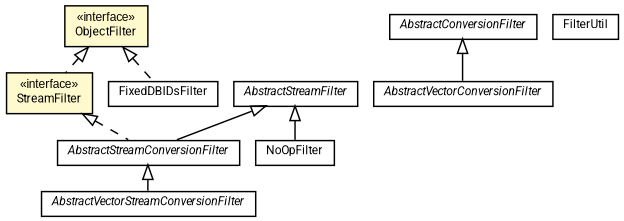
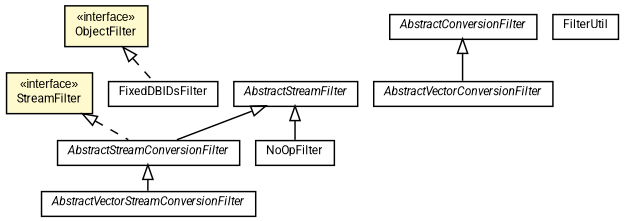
edge "StreamFilter" -> "ObjectFilter": removed
